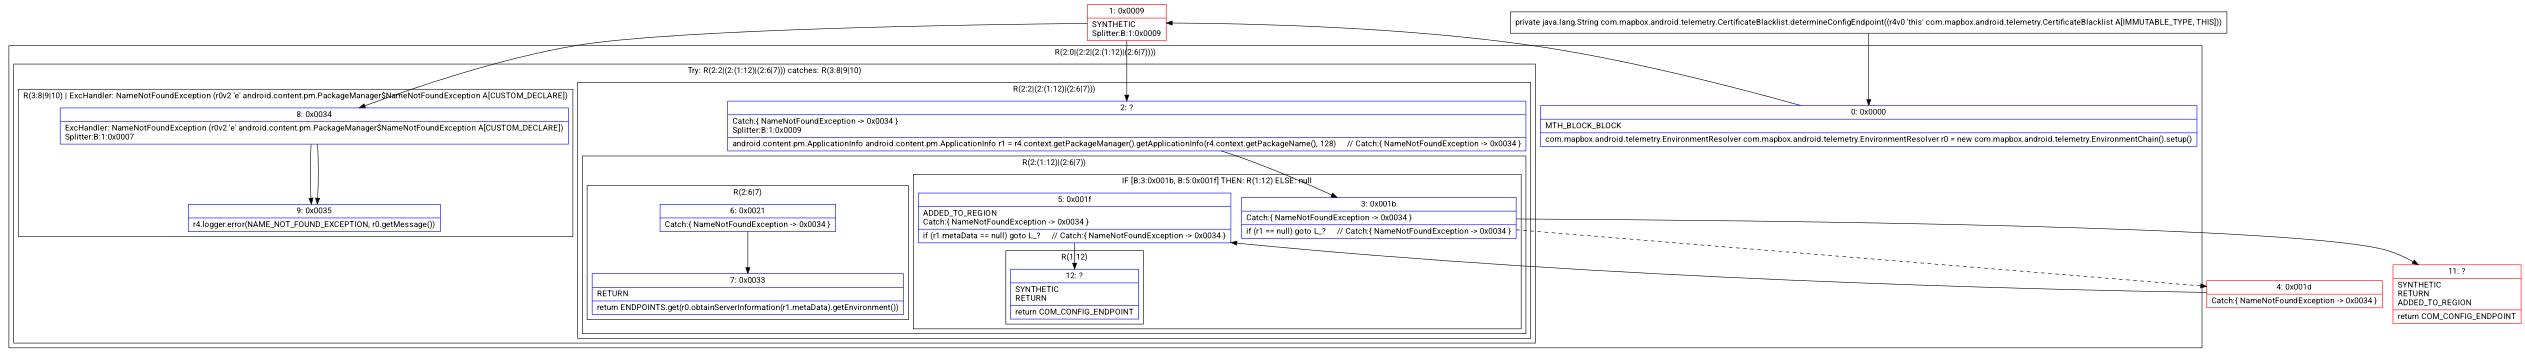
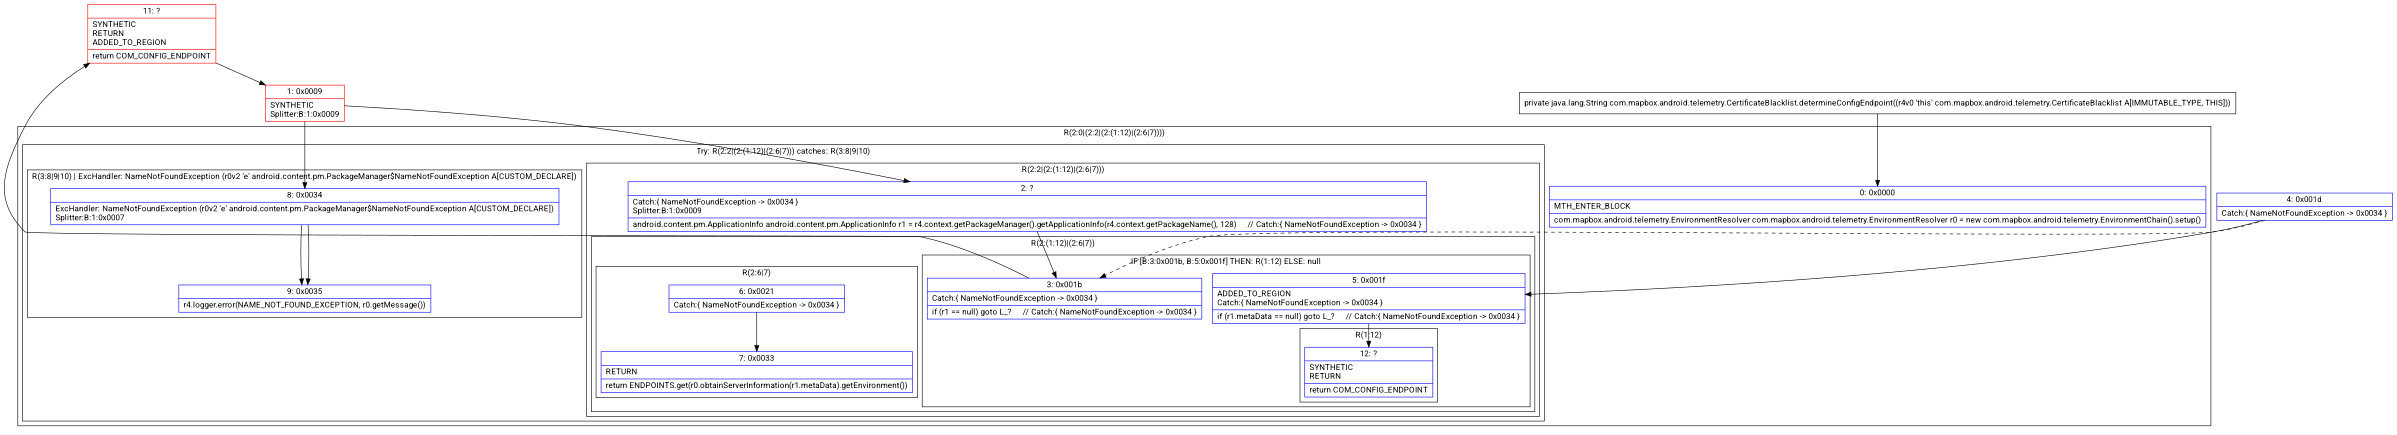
edge "0: 0x0000" -> "1: 0x0009": now "11: ?" -> "1: 0x0009"
node "0: 0x0000": text "MTH_BLOCK_BLOCK" -> "MTH_ENTER_BLOCK"
edge "3: 0x001b" -> "4: 0x001d": reversed
node "4: 0x001d": color red -> blue
